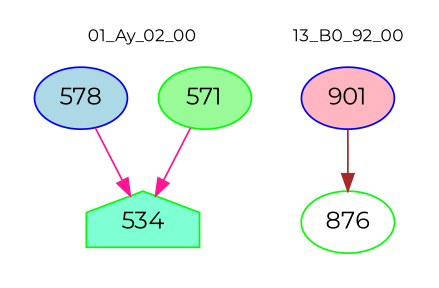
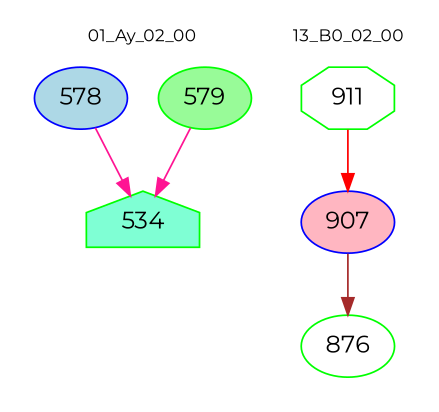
cluster "13_B0_92_00": label "13_B0_92_00" -> "13_B0_02_00"
node "571": label "571" -> "579"
node "901": label "901" -> "907"
node "911": added
